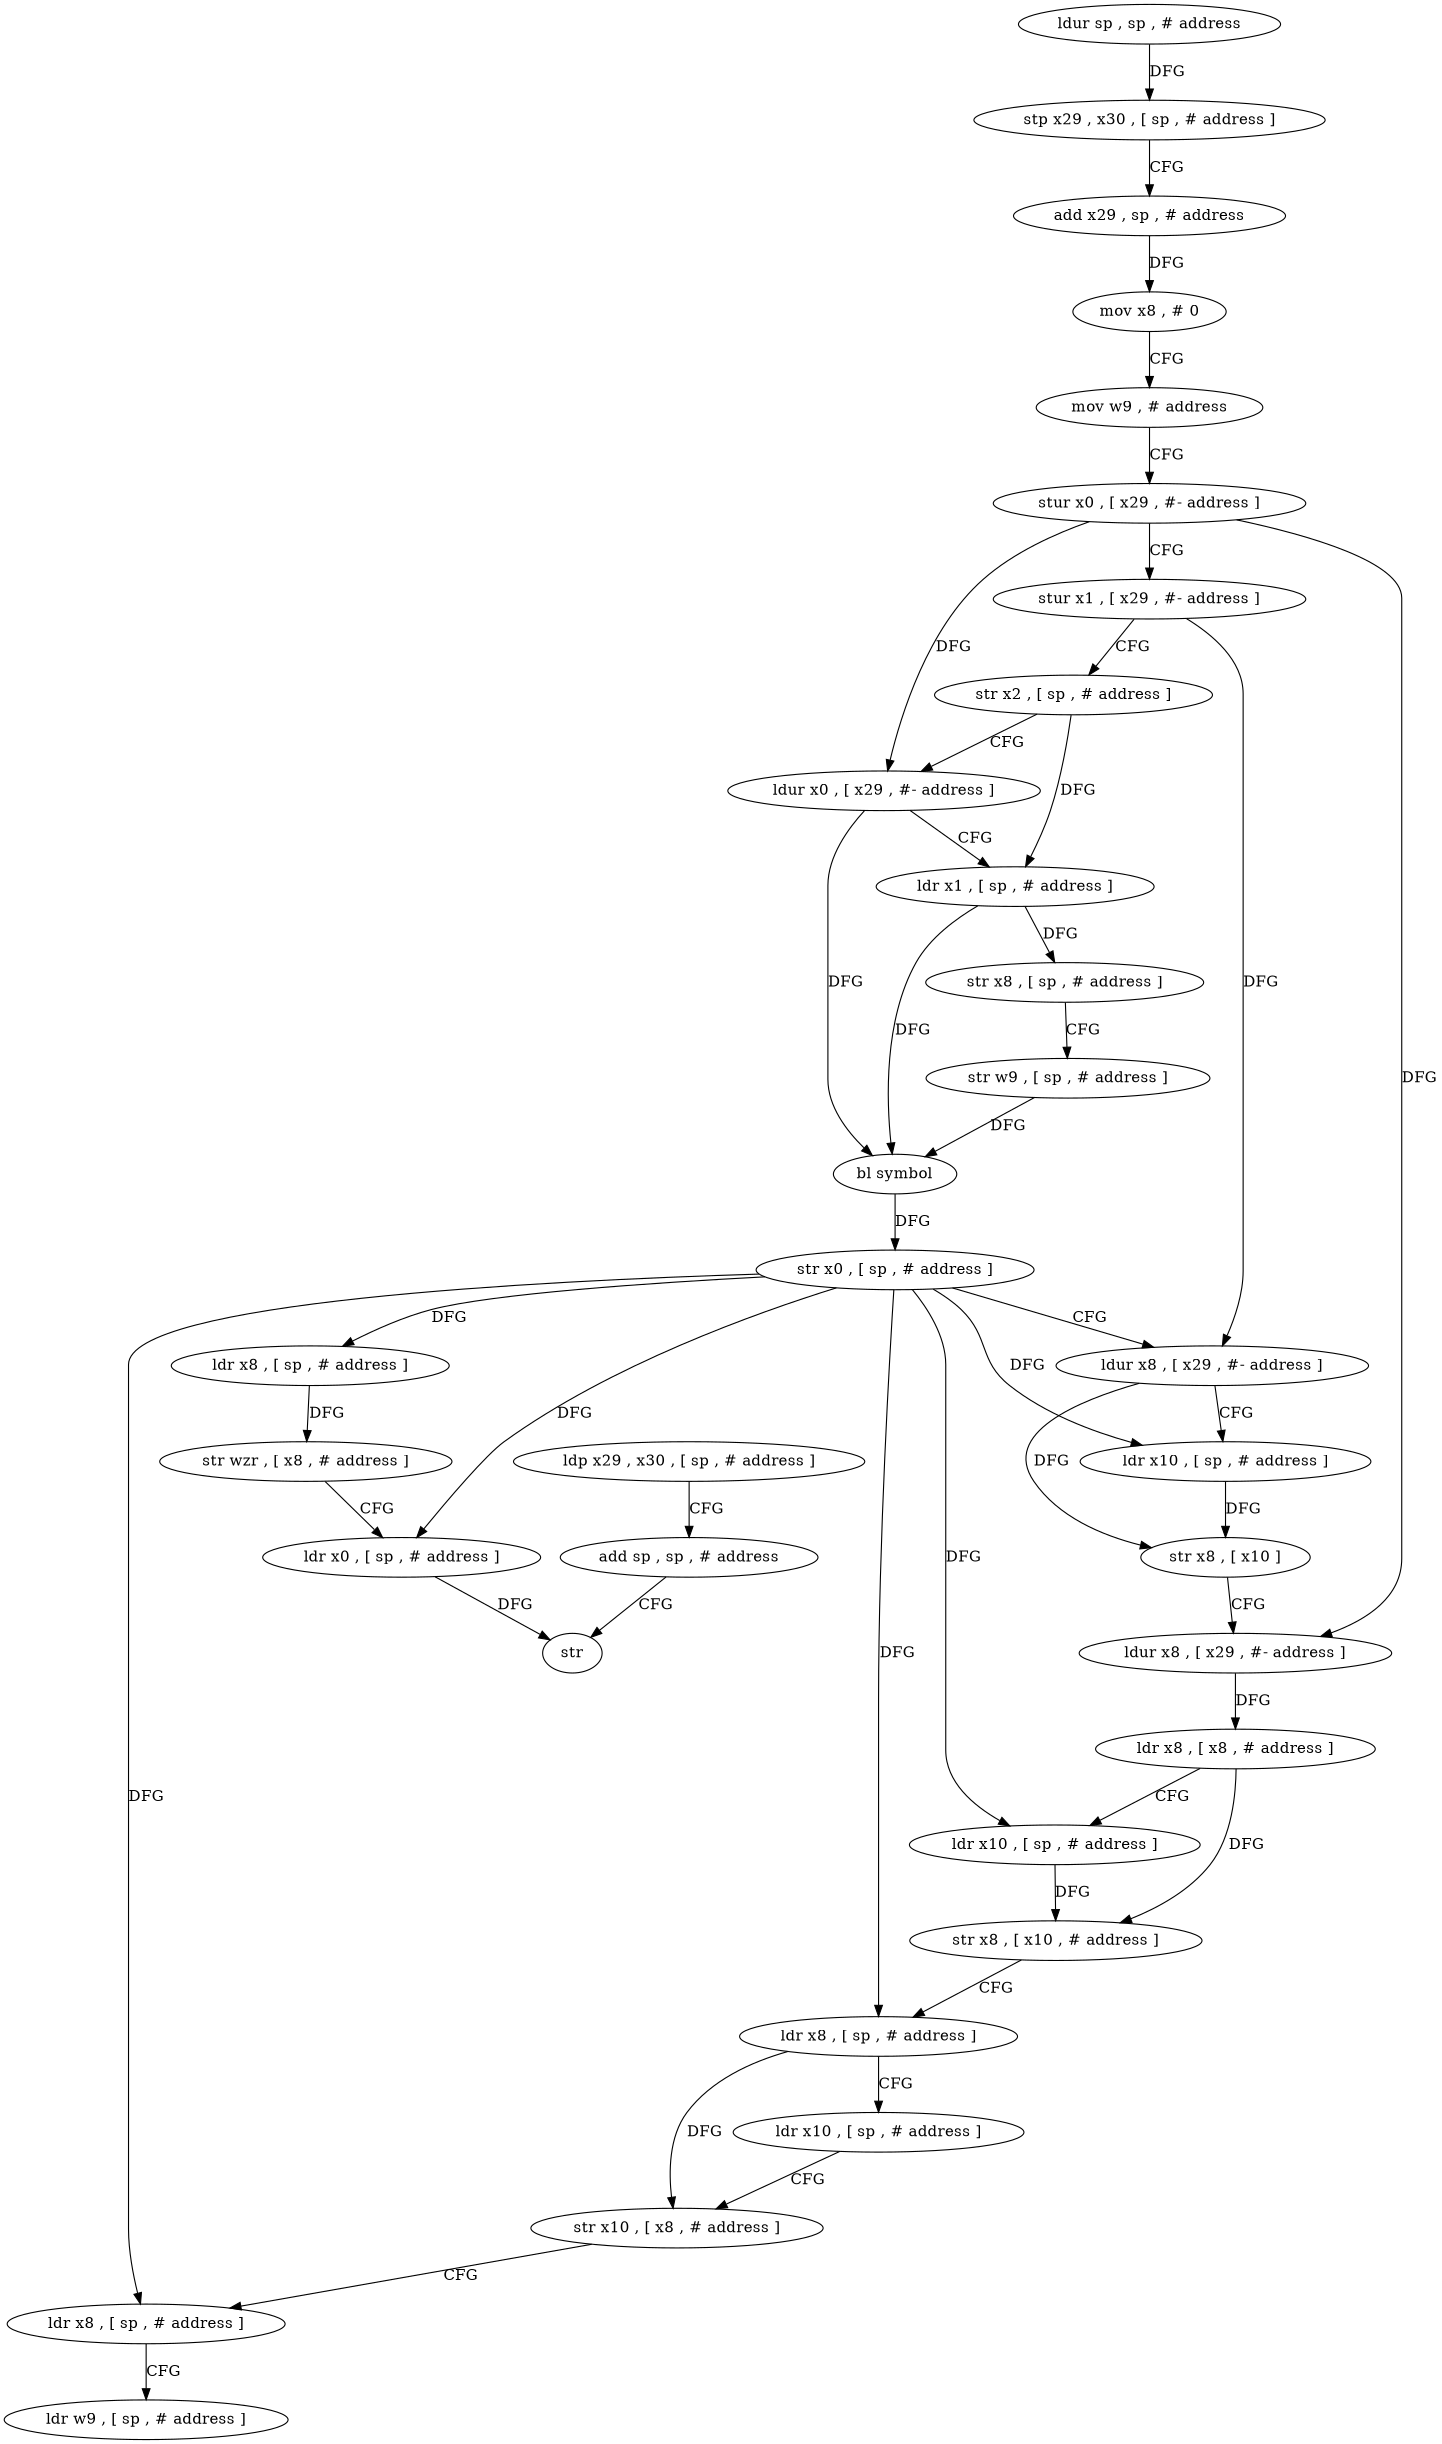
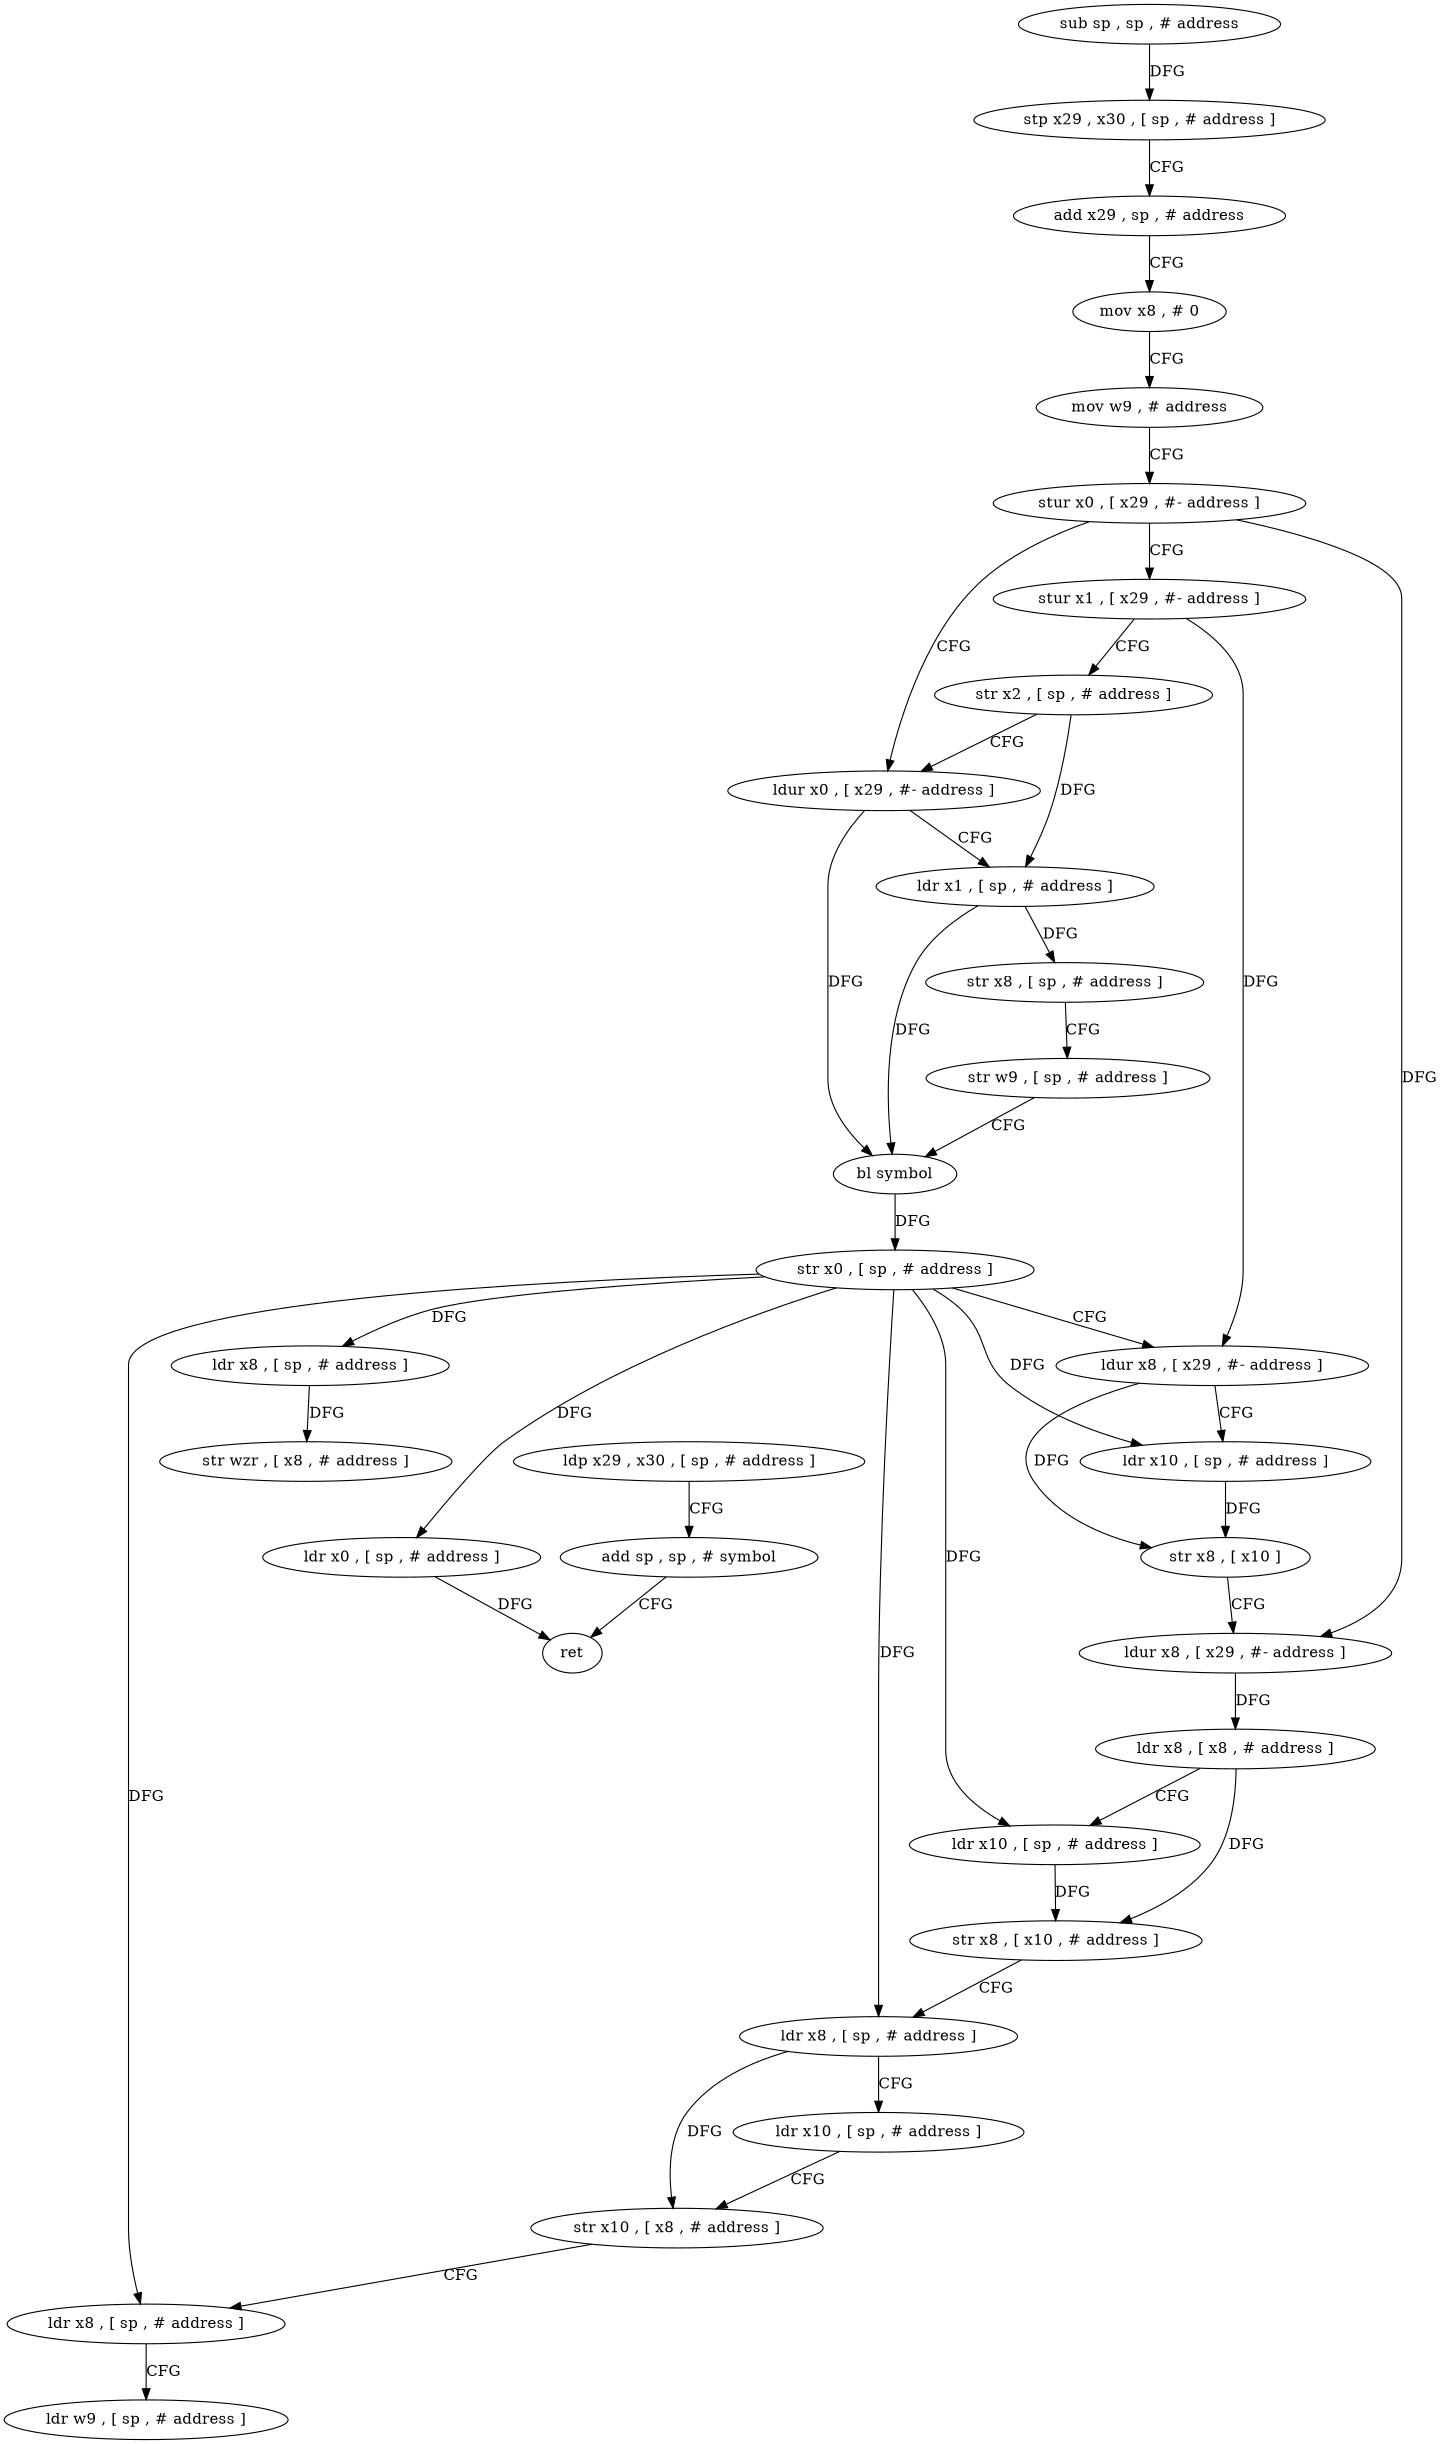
node "ldur sp , sp , # address": label "ldur sp , sp , # address" -> "sub sp , sp , # address"
edge "add x29 , sp , # address" -> "mov x8 , # 0": label "DFG" -> "CFG"
edge "stur x0 , [ x29 , #- address ]" -> "ldur x0 , [ x29 , #- address ]": label "DFG" -> "CFG"
edge "str w9 , [ sp , # address ]" -> "bl symbol": label "DFG" -> "CFG"
edge "str wzr , [ x8 , # address ]" -> "ldr x0 , [ sp , # address ]": removed, label "CFG"
node "add sp , sp , # address": label "add sp , sp , # address" -> "add sp , sp , # symbol"
node "str": label "str" -> "ret"
